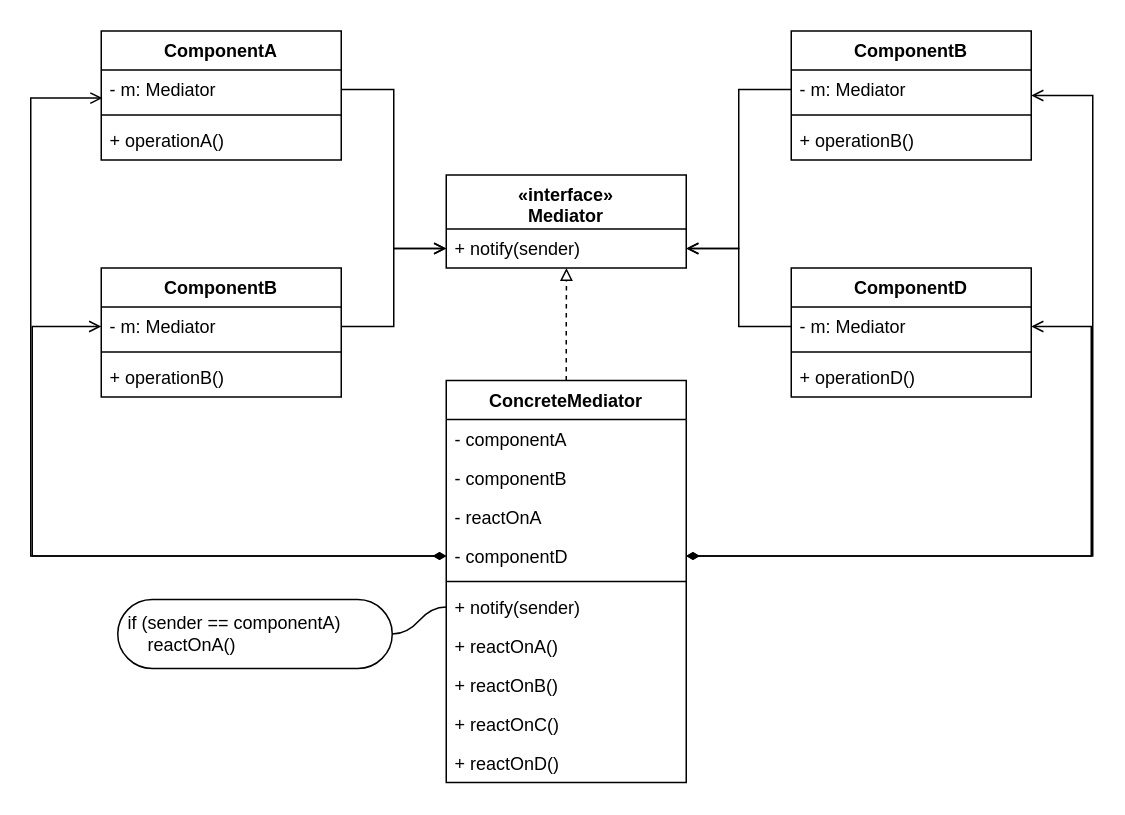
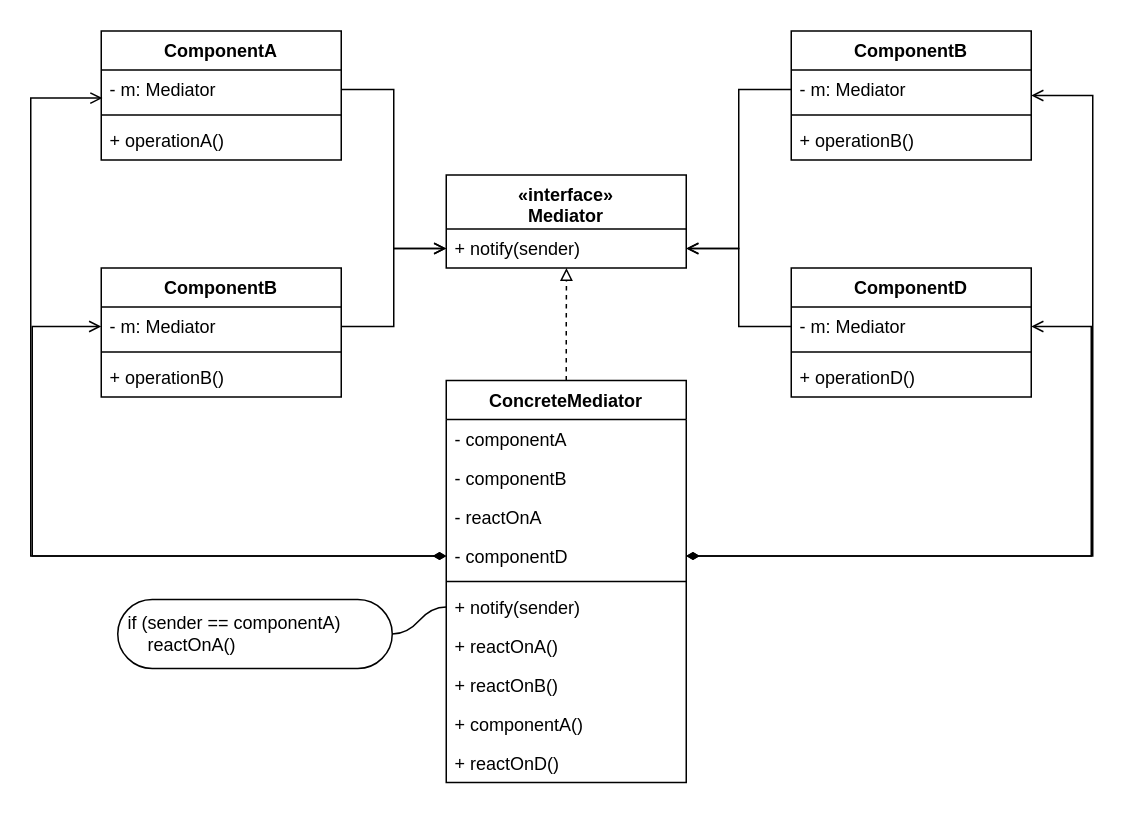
node "+ reactOnC()": label "+ reactOnC()" -> "+ componentA()"
